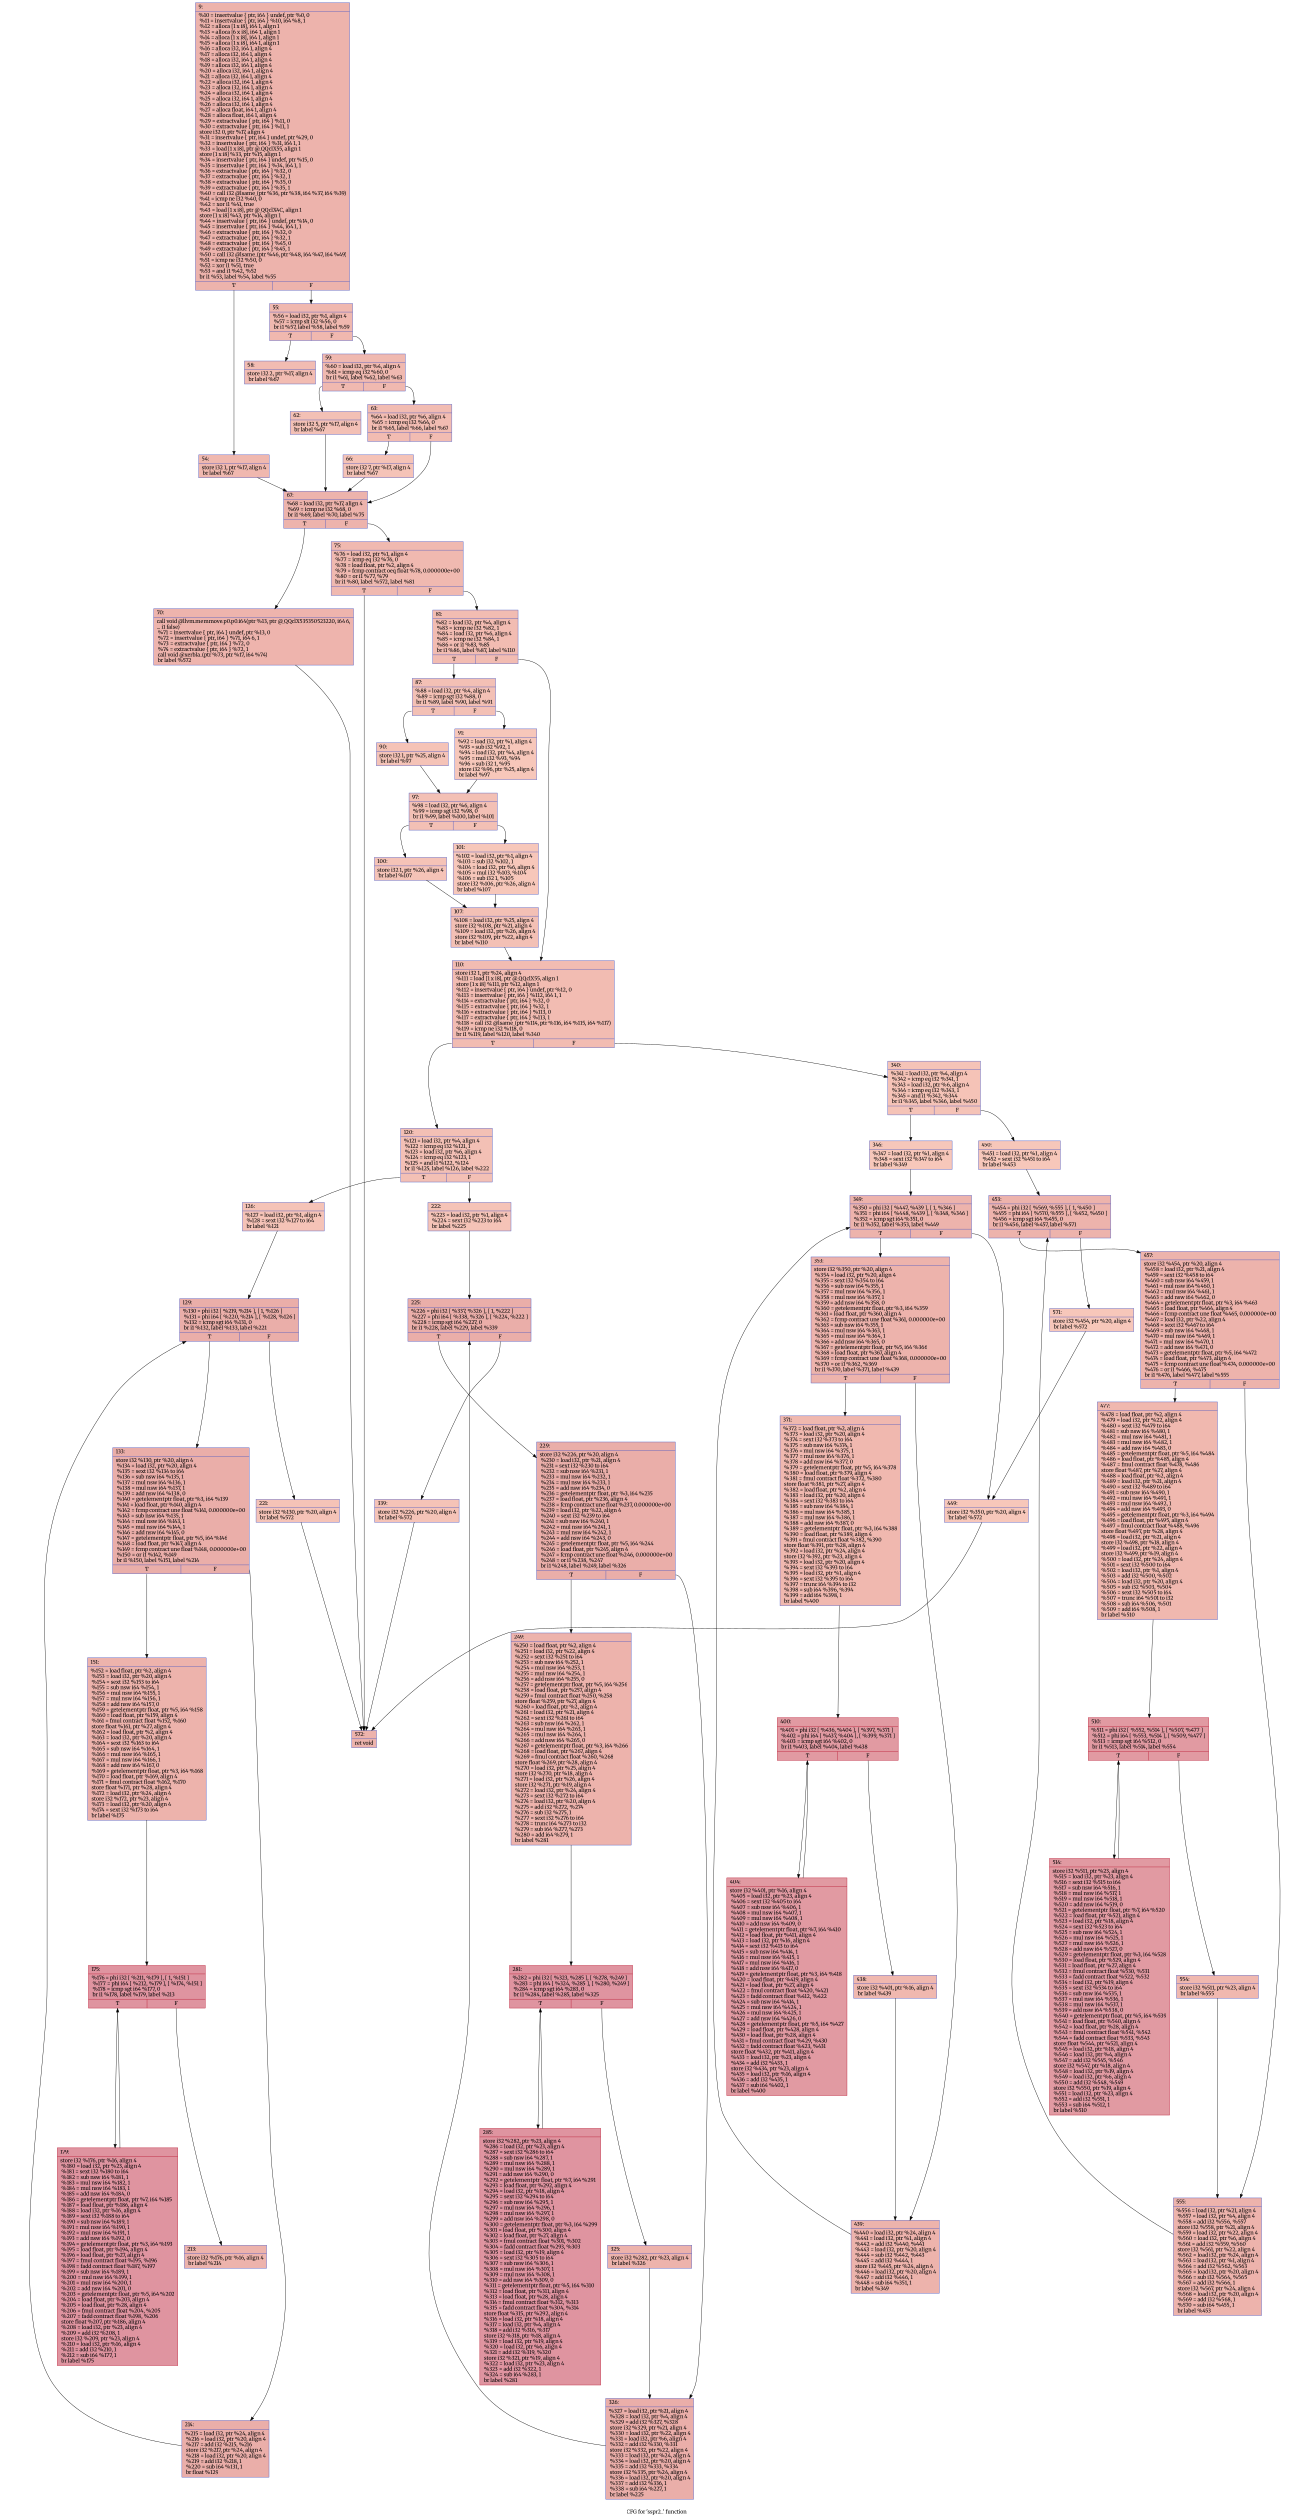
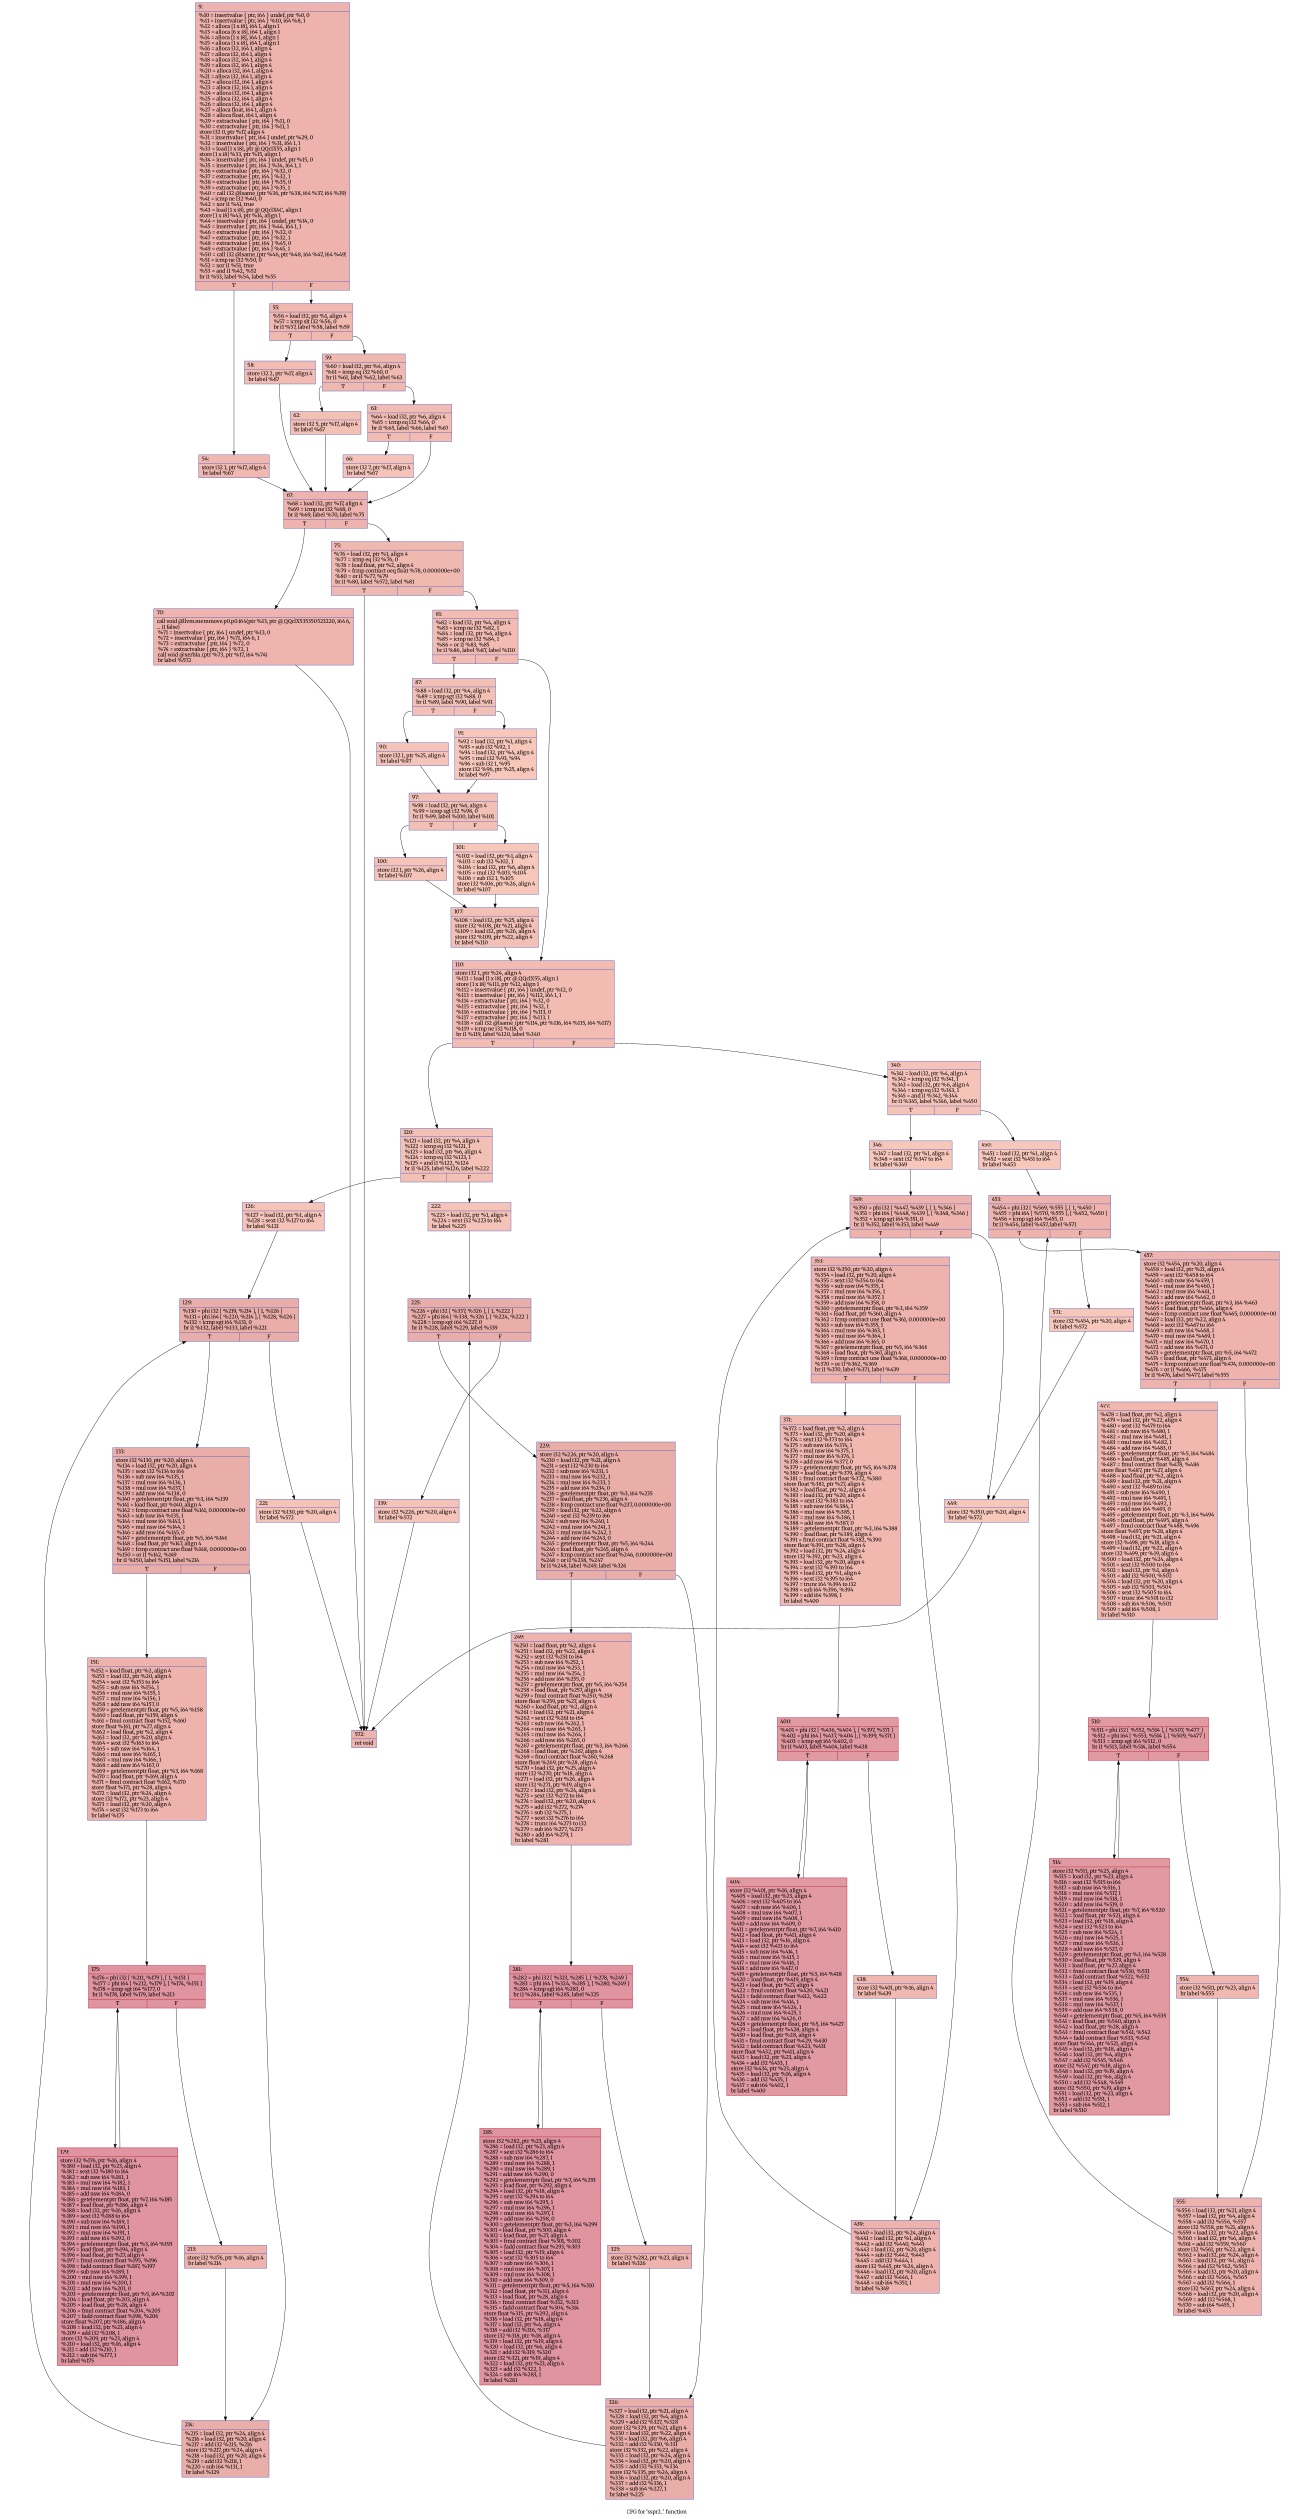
edge "58:" -> "67:": added
node "229:": text "%240 = sext i32 %239 to i64" -> "%240 = sext i32 %239 to i66"
node "151:": text "%167 = mul nsw i64 %166, 1" -> "%867 = mul nsw i64 %166, 1"
edge "213:" -> "214:": added
node "214:": text "br float %129" -> "br label %129"
